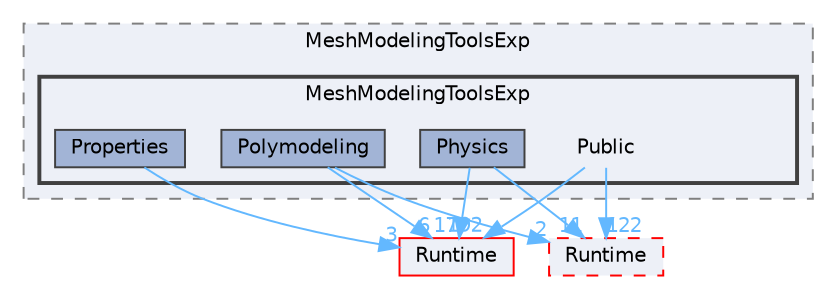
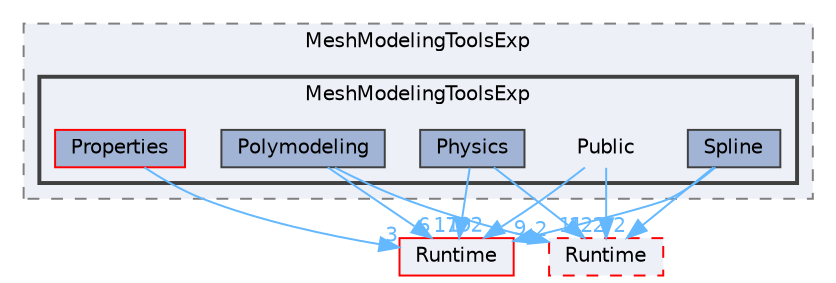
node "Properties": color grey25 -> red
node "Spline": added
